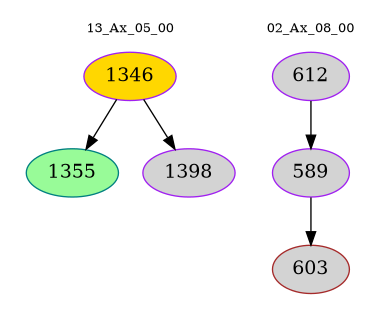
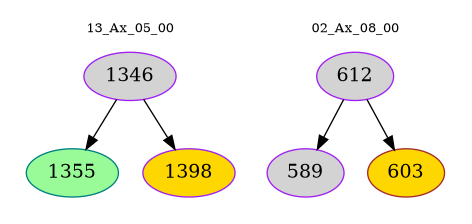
node "1346": fillcolor gold -> lightgrey
node "1398": fillcolor lightgrey -> gold
edge "589" -> "603": now "612" -> "603"
node "603": fillcolor lightgrey -> gold
